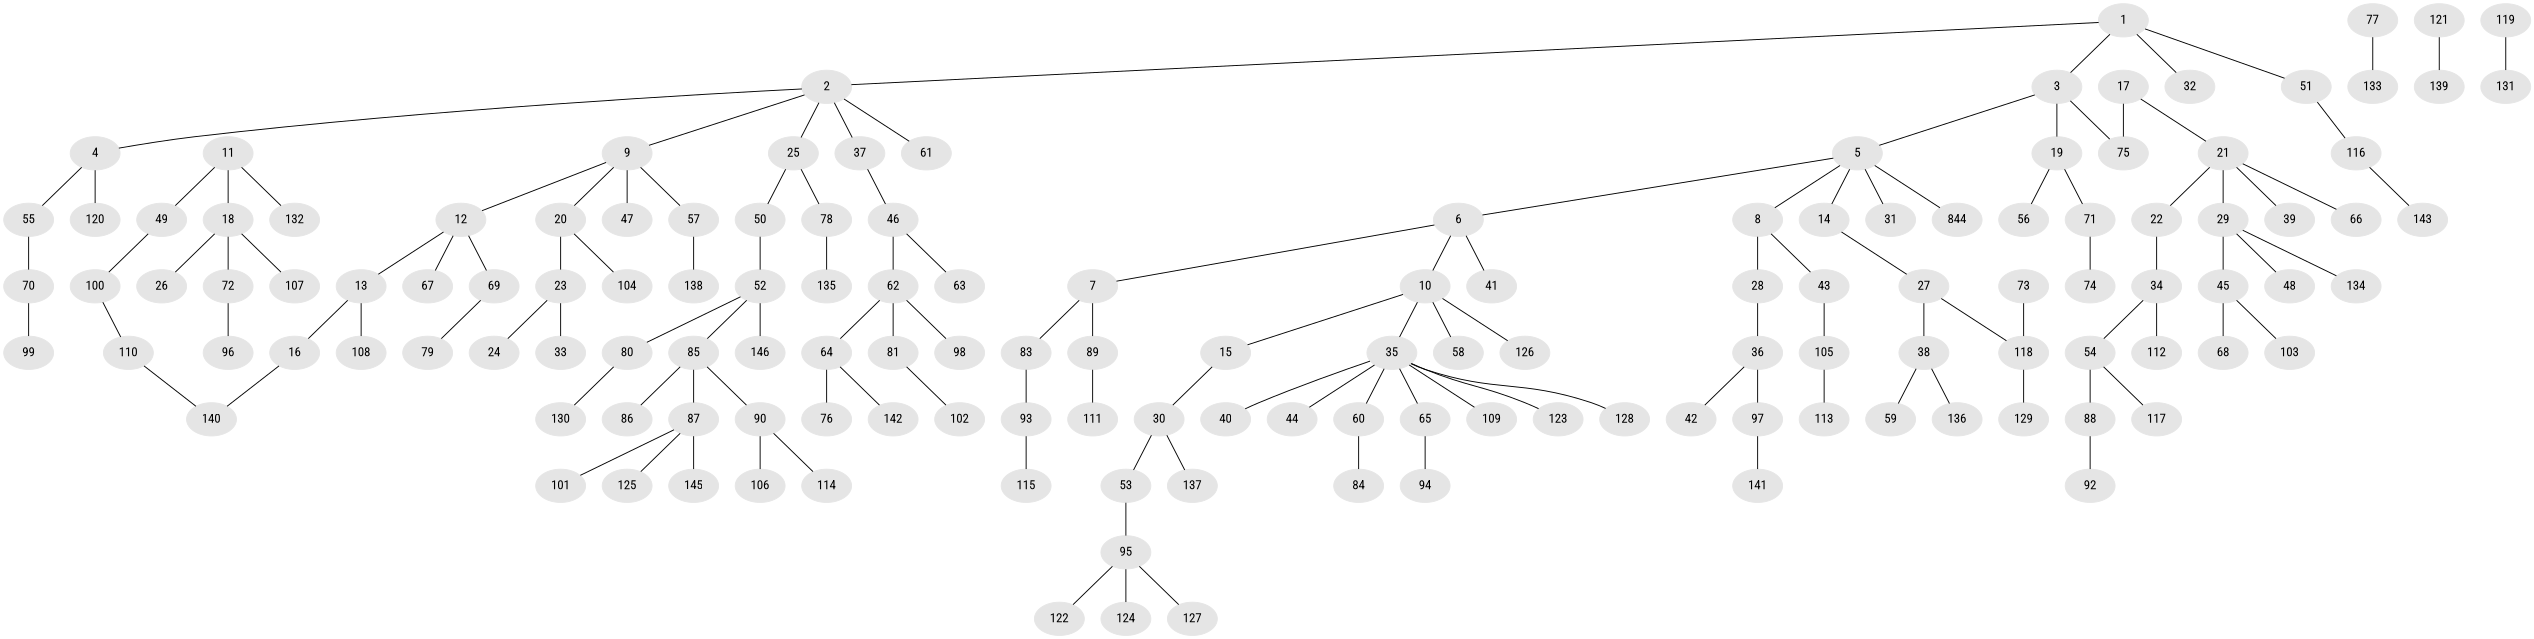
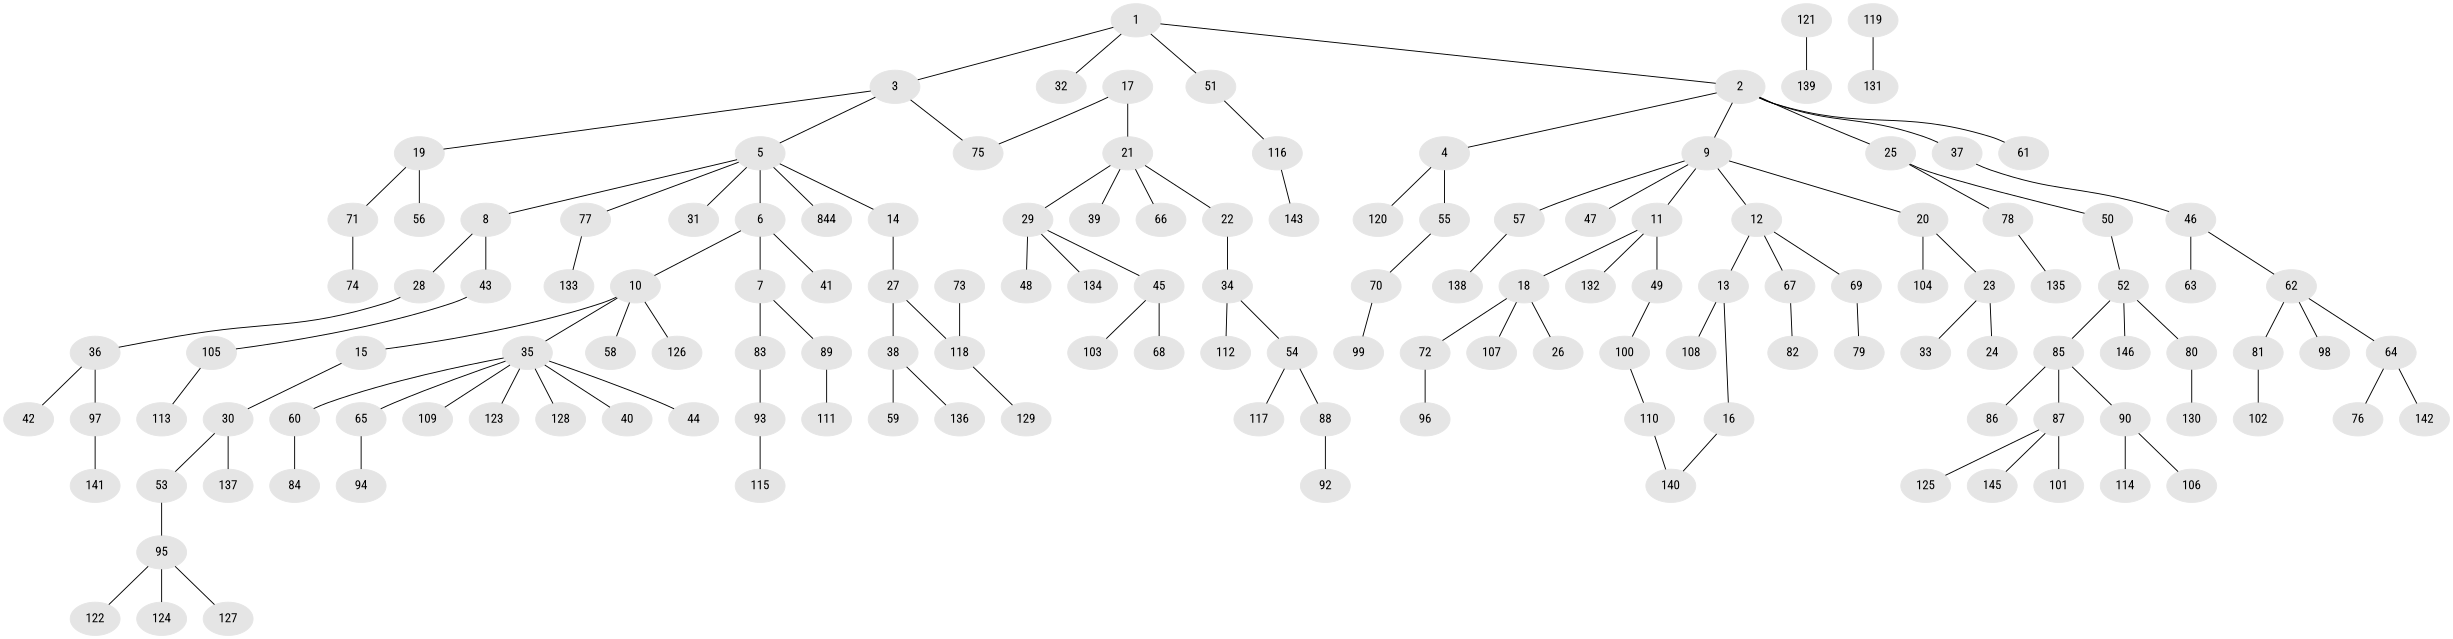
edge "5" -- "77": added
edge "9" -- "11": added
node "82": added
